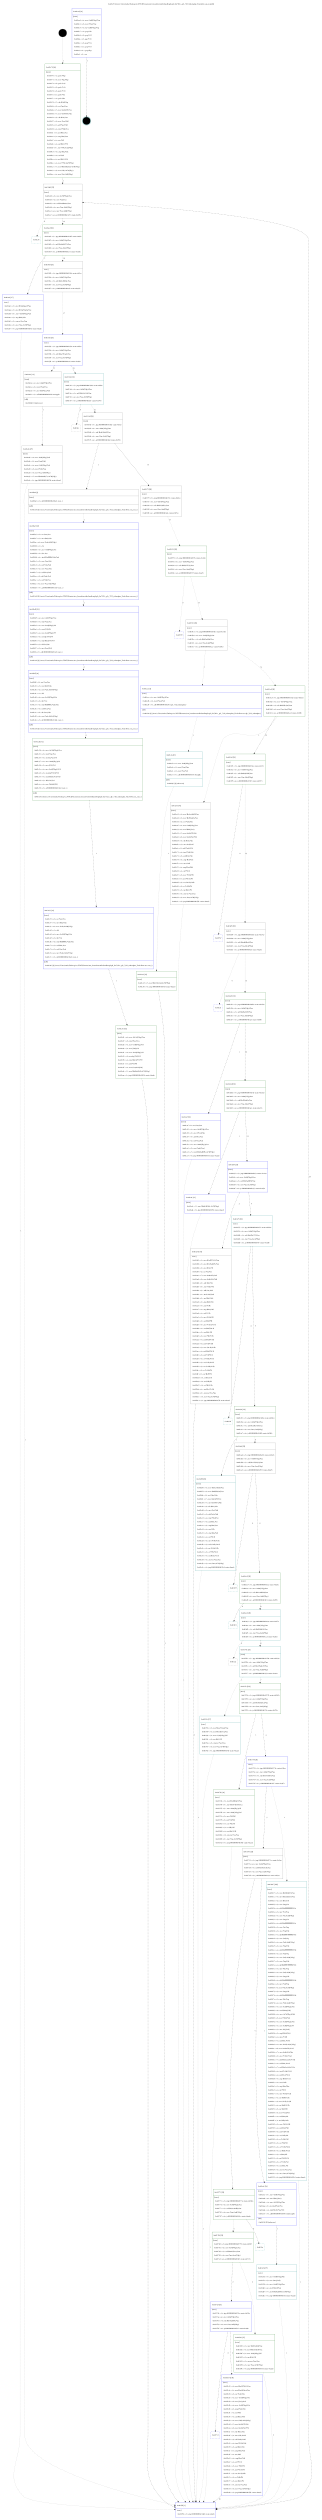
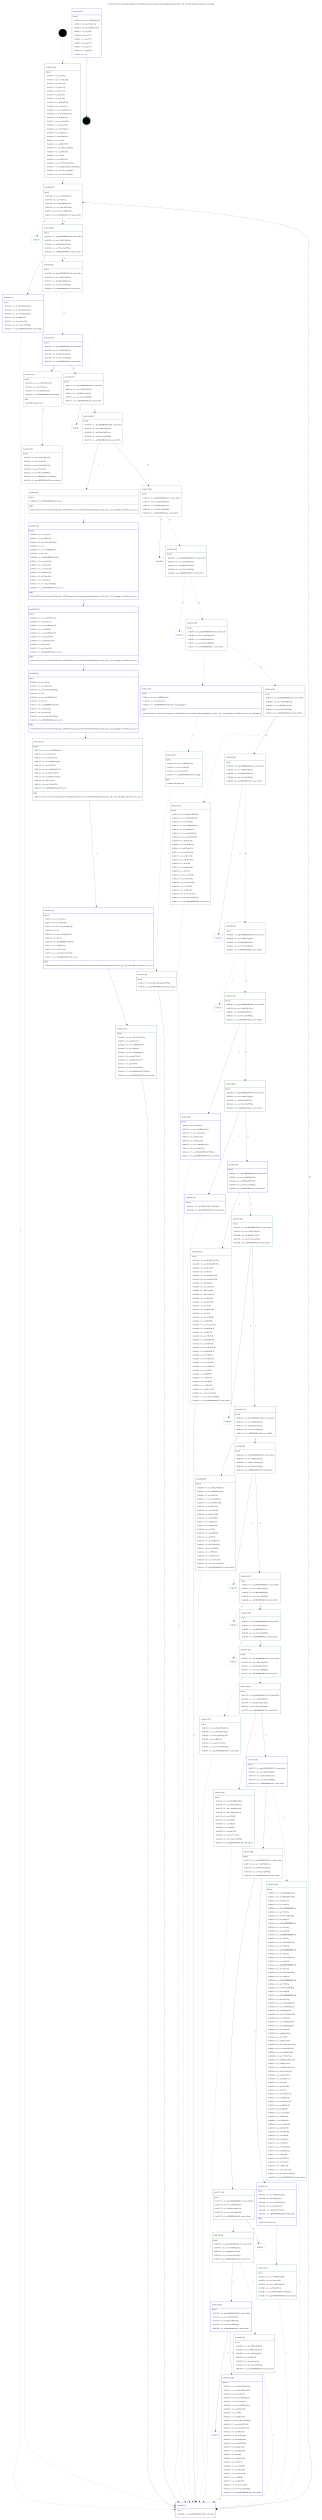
node "0x401a0a": added
